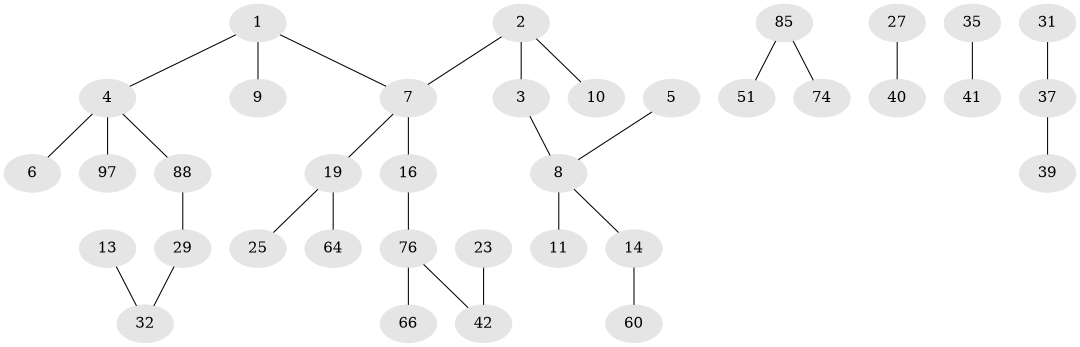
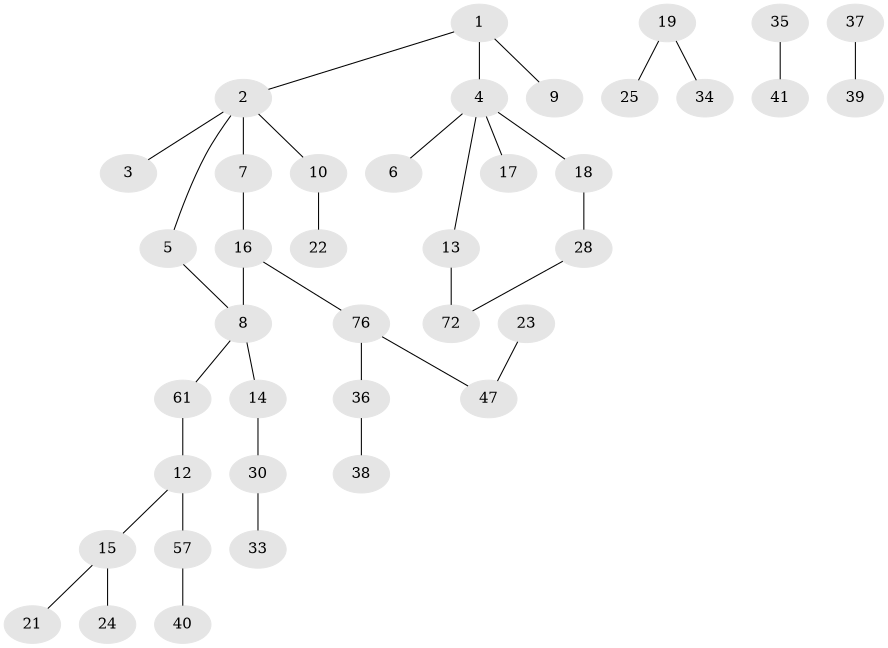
node "85": label "85" -> "15"
node "27": label "27" -> "57"
node "31": removed
edge "1" -- "7": now "1" -- "2"
node "51": label "51" -> "21"
node "74": label "74" -> "24"
edge "7" -- "19": removed
edge "3" -- "8": now "16" -- "8"
edge "2" -- "5": added
node "97": label "97" -> "17"
node "88": label "88" -> "18"
edge "4" -- "13": added
node "29": label "29" -> "28"
node "22": added
node "64": label "64" -> "34"
node "11": label "11" -> "61"
node "32": label "32" -> "72"
node "66": label "66" -> "36"
node "42": label "42" -> "47"
node "60": label "60" -> "30"
node "12": added
node "38": added
node "33": added
